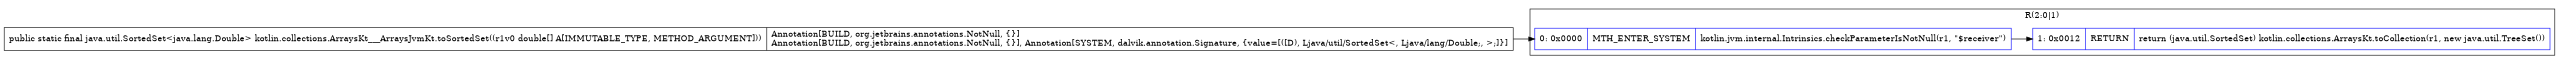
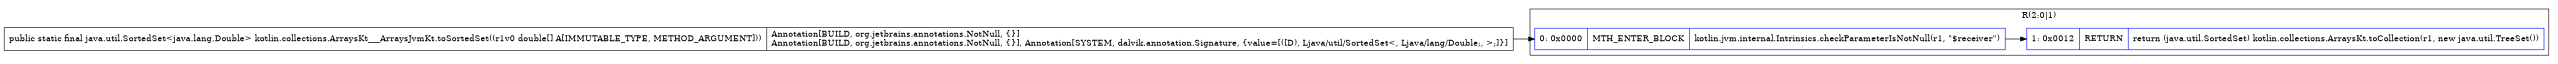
node "0: 0x0000": text "MTH_ENTER_SYSTEM" -> "MTH_ENTER_BLOCK"
